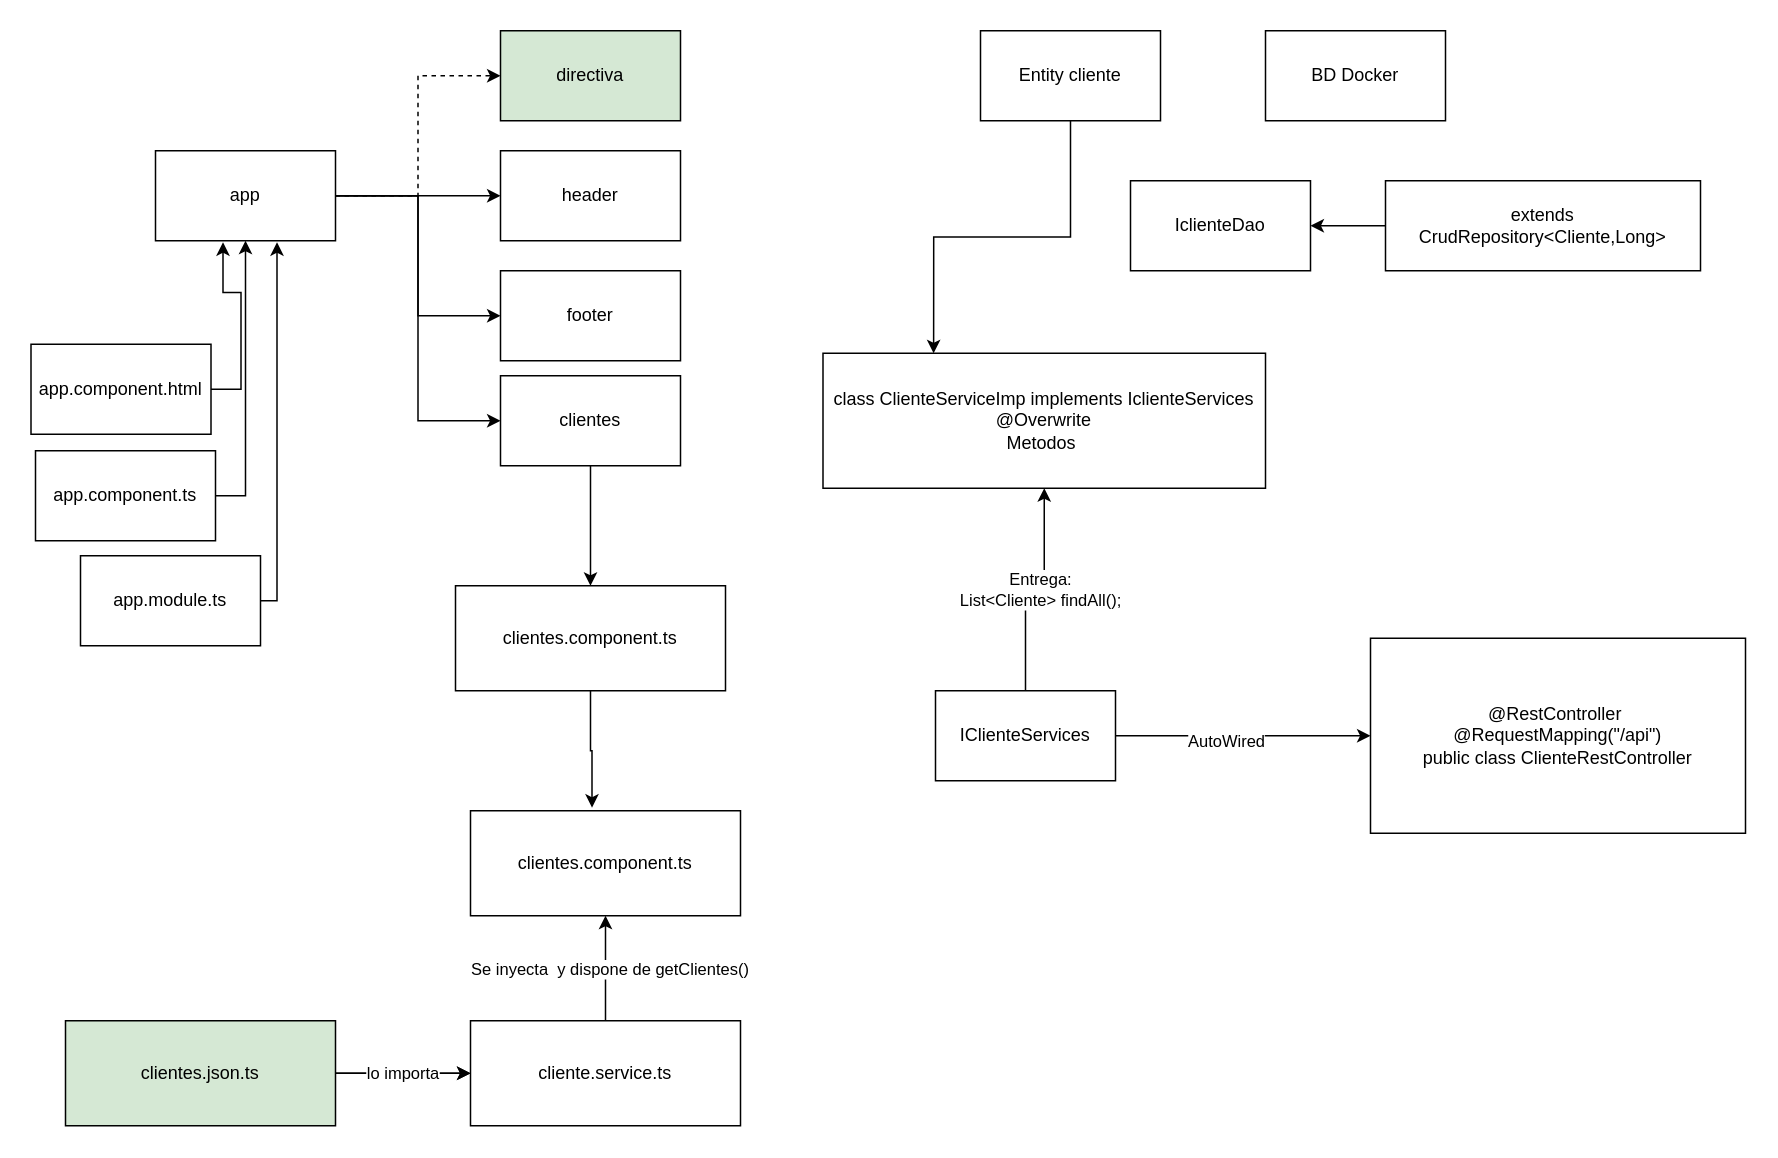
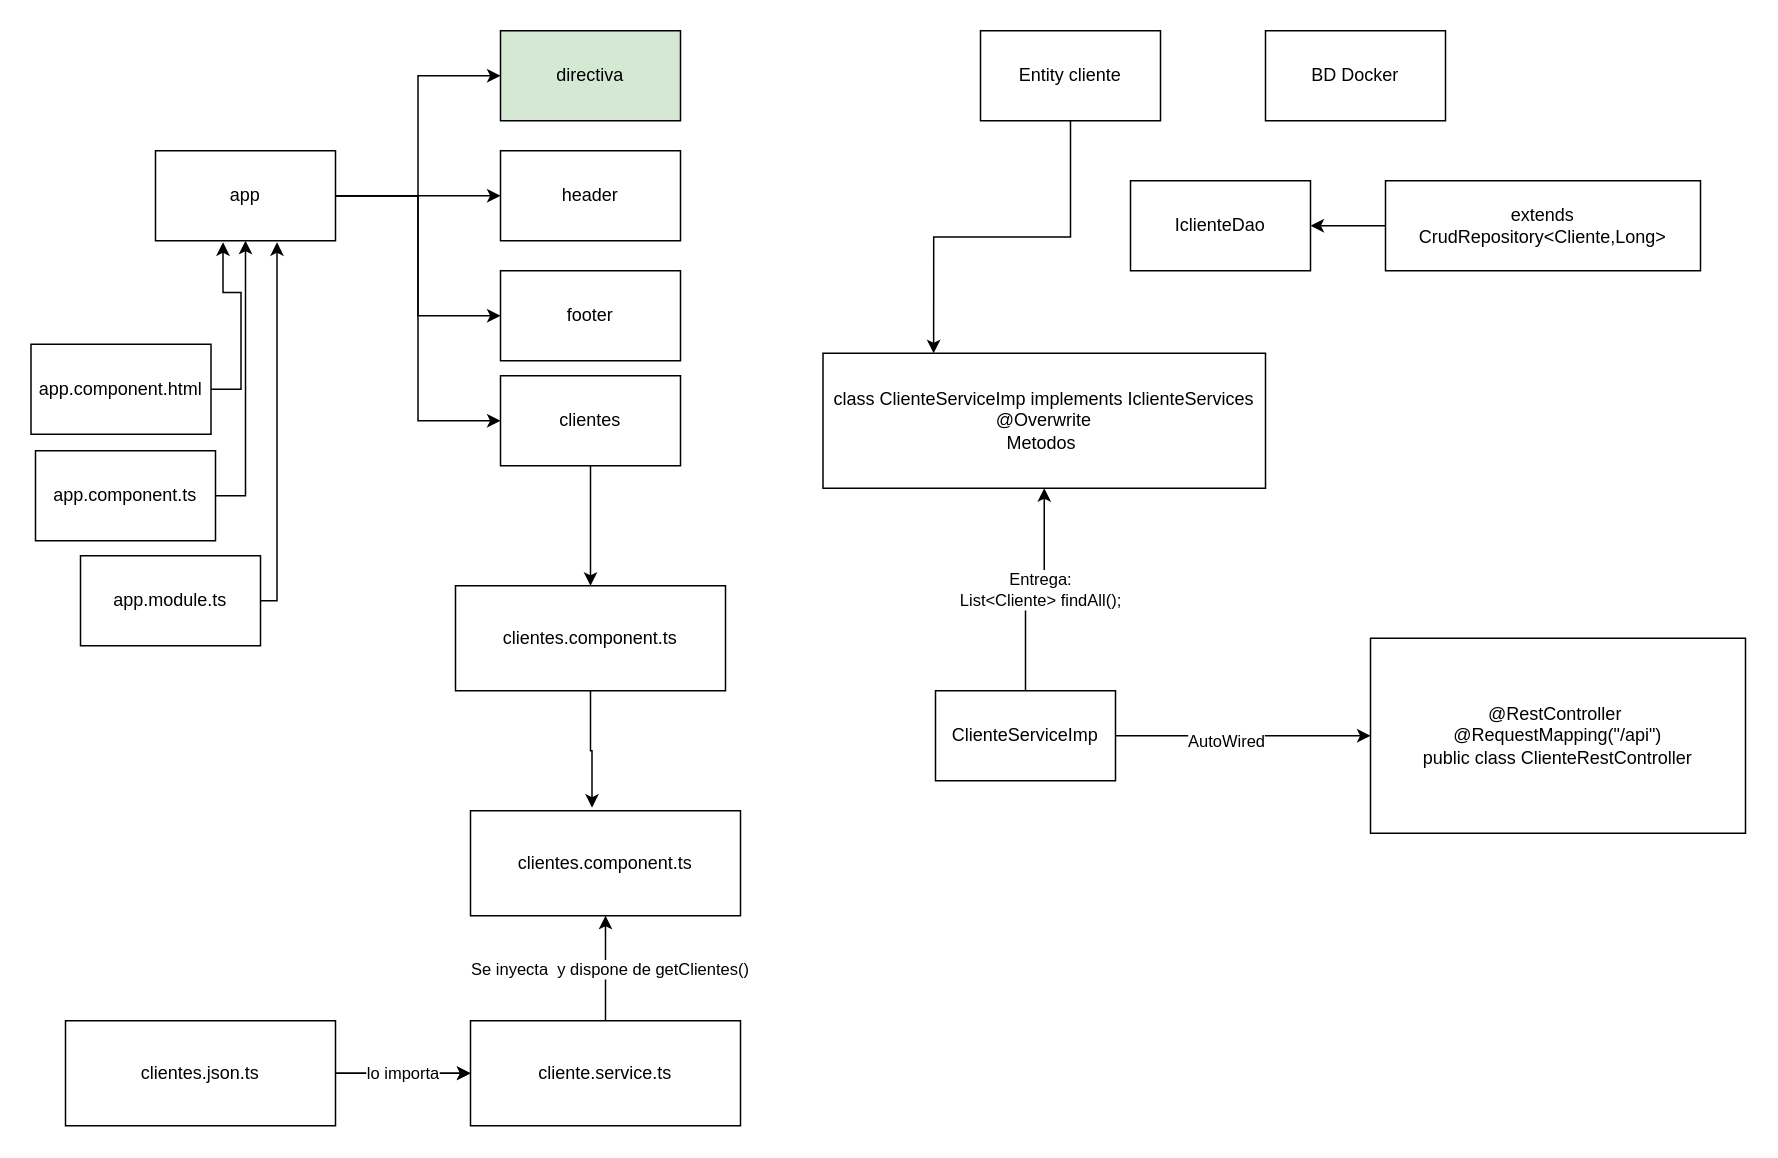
edge "app" -> "directiva": style dashed -> solid
node "IClienteServices": label "IClienteServices" -> "ClienteServiceImp"
node "clientes.json.ts": fillcolor #d5e8d4 -> #ffffff
